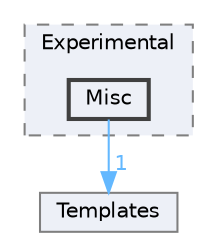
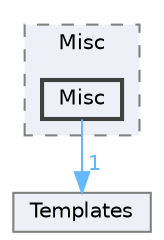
cluster "Experimental": label "Experimental" -> "Misc"
